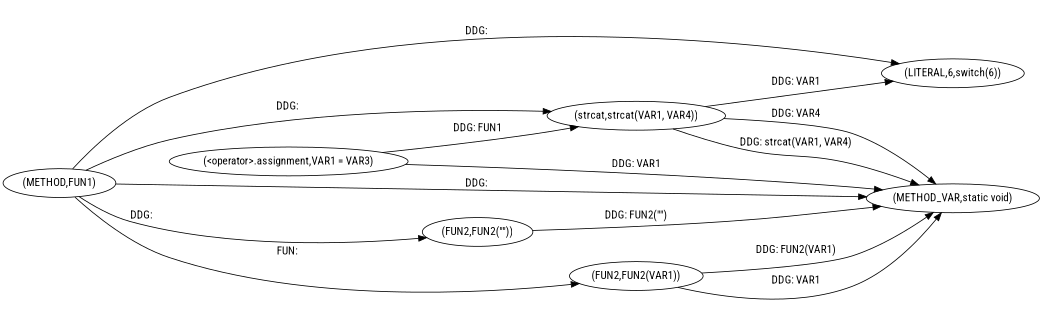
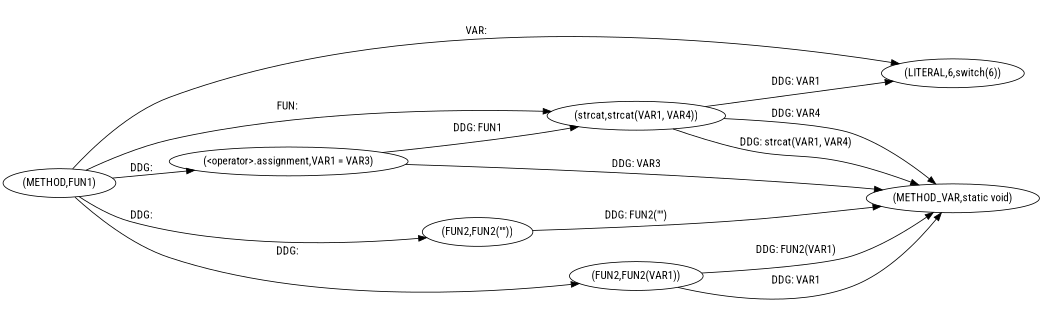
edge "(METHOD,FUN1)" -> "(LITERAL,6,switch(6))": label "DDG: " -> "VAR: "
edge "(METHOD,FUN1)" -> "(strcat,strcat(VAR1, VAR4))": label "DDG: " -> "FUN: "
edge "(<operator>.assignment,VAR1 = VAR3)" -> "(METHOD_VAR,static void)": label "DDG: VAR1" -> "DDG: VAR3"
edge "(METHOD,FUN1)" -> "(METHOD_VAR,static void)": now "(METHOD,FUN1)" -> "(<operator>.assignment,VAR1 = VAR3)"
edge "(METHOD,FUN1)" -> "(FUN2,FUN2(VAR1))": label "FUN: " -> "DDG: "
